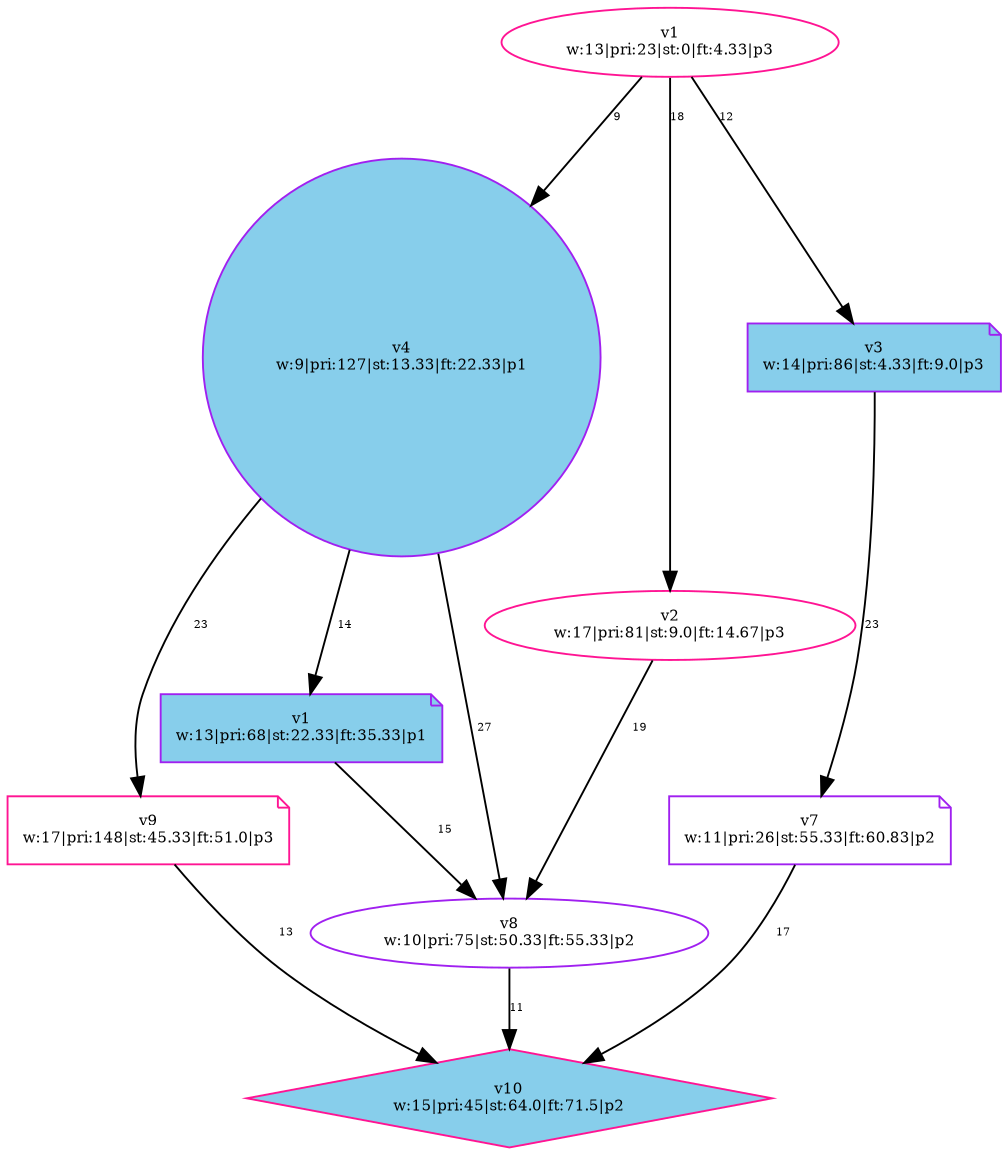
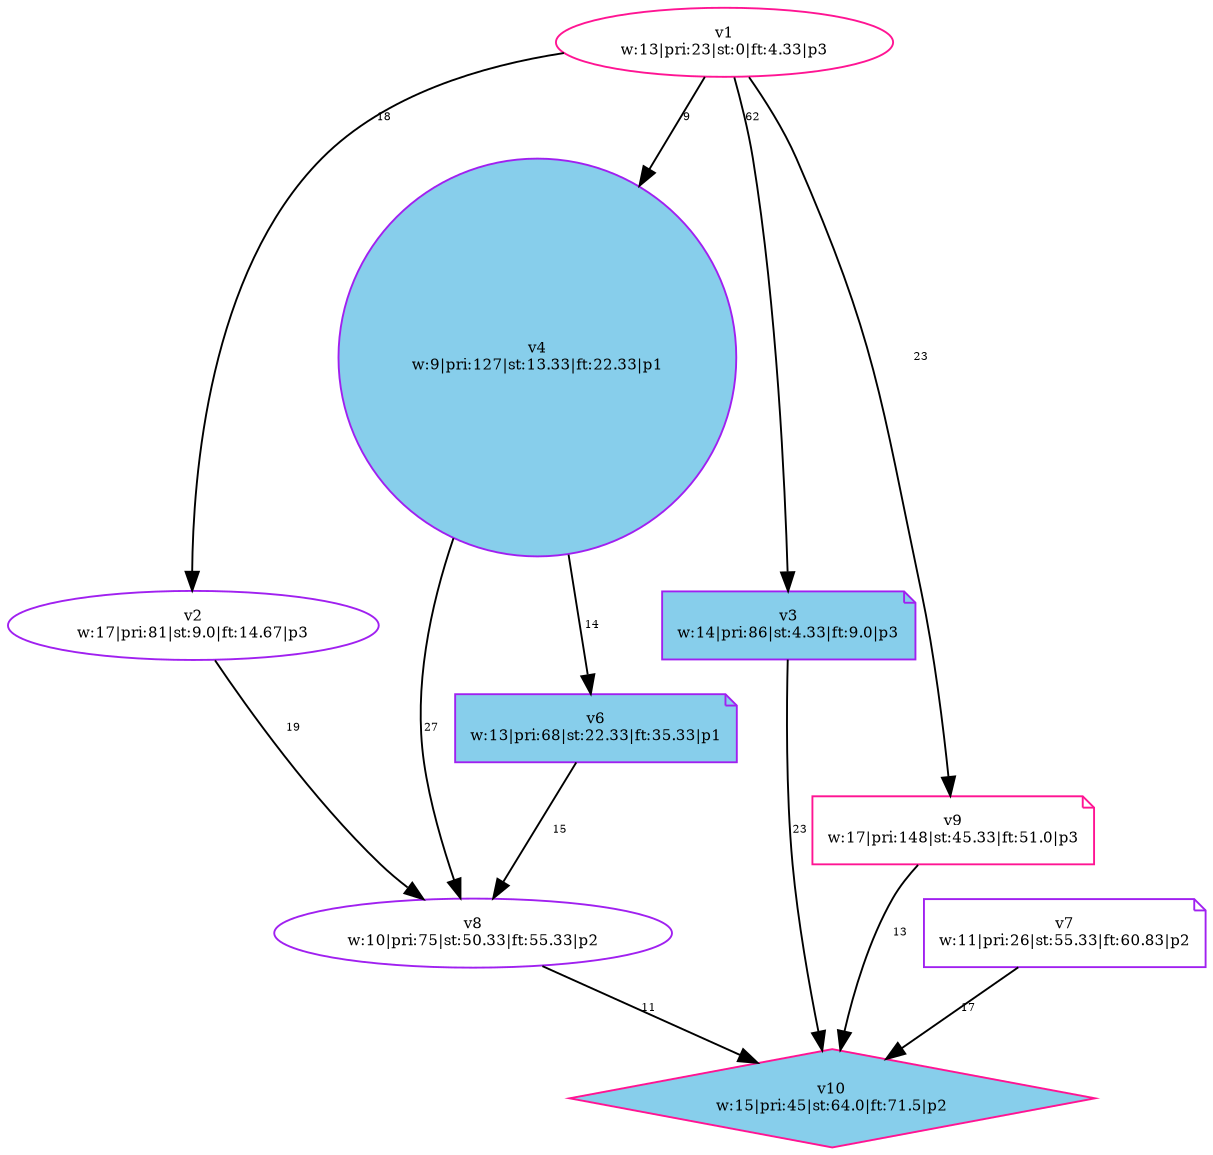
edge "v1 w:13|pri:23|st:0|ft:4.33|p3" -> "v3 w:14|pri:86|st:4.33|ft:9.0|p3": label "12" -> "62"
edge "v3 w:14|pri:86|st:4.33|ft:9.0|p3" -> "v7 w:11|pri:26|st:55.33|ft:60.83|p2": now "v3 w:14|pri:86|st:4.33|ft:9.0|p3" -> "v10 w:15|pri:45|st:64.0|ft:71.5|p2"
node "v2 w:17|pri:81|st:9.0|ft:14.67|p3": color deeppink -> purple
edge "v4 w:9|pri:127|st:13.33|ft:22.33|p1" -> "v9 w:17|pri:148|st:45.33|ft:51.0|p3": now "v1 w:13|pri:23|st:0|ft:4.33|p3" -> "v9 w:17|pri:148|st:45.33|ft:51.0|p3"
node "v1 w:13|pri:68|st:22.33|ft:35.33|p1": label "v1 w:13|pri:68|st:22.33|ft:35.33|p1" -> "v6 w:13|pri:68|st:22.33|ft:35.33|p1"
